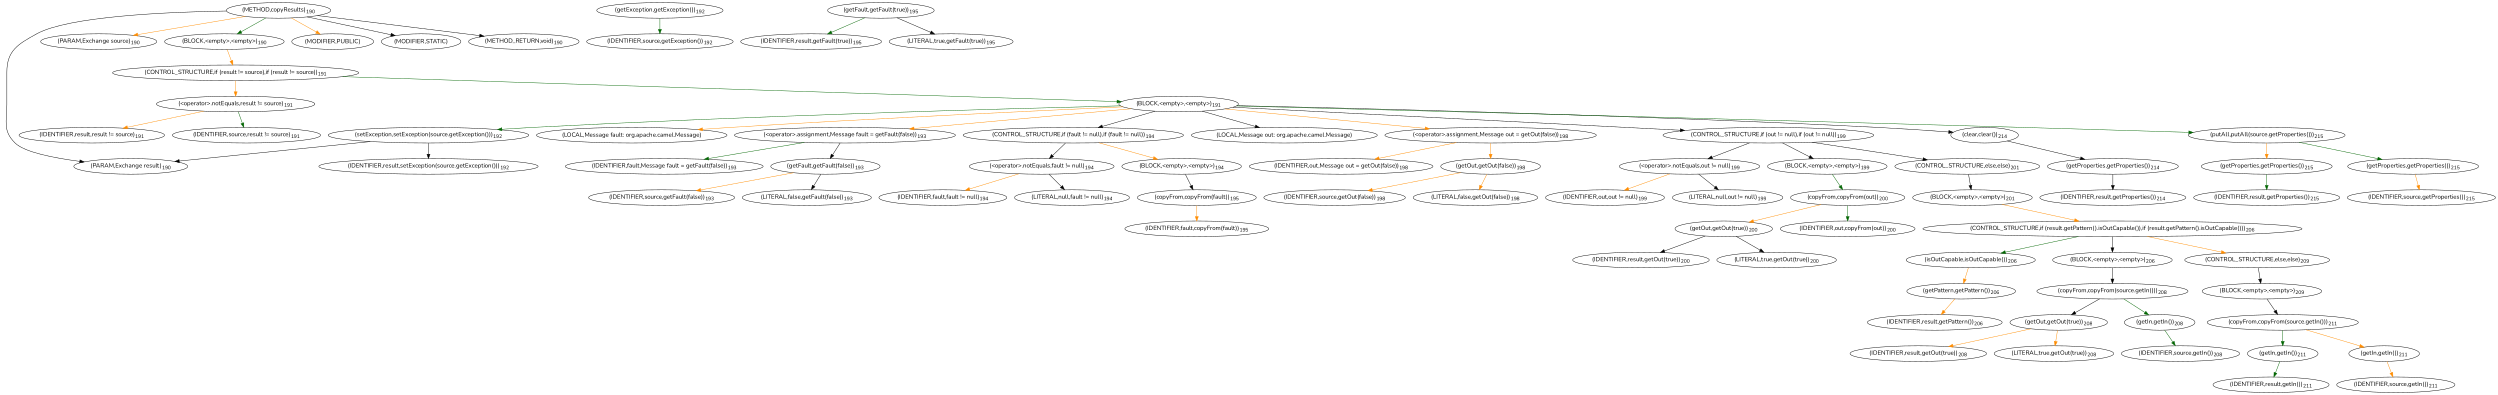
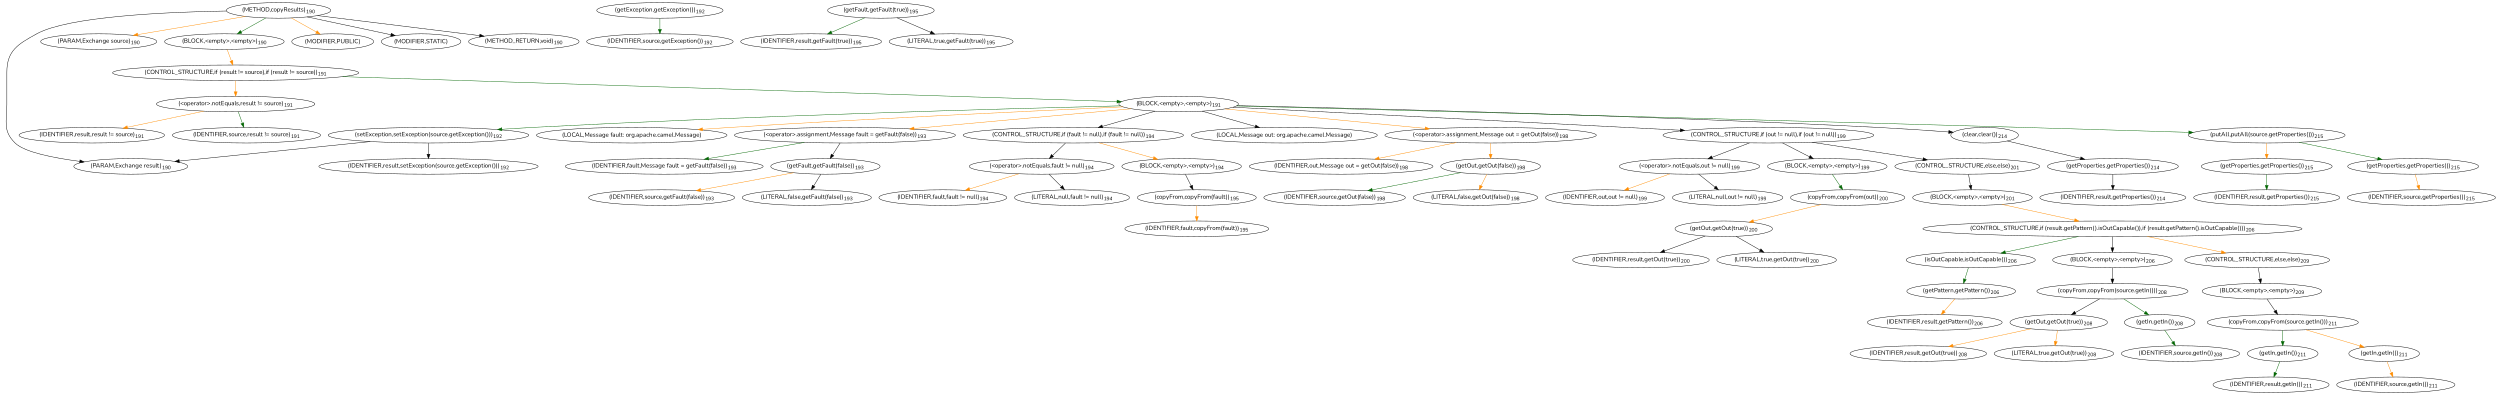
edge "(getOut,getOut(false))" -> "(IDENTIFIER,source,getOut(false))": color darkorange -> darkgreen
node "(IDENTIFIER,out,copyFrom(out))": removed
edge "(isOutCapable,isOutCapable())" -> "(getPattern,getPattern())": color darkorange -> darkgreen
